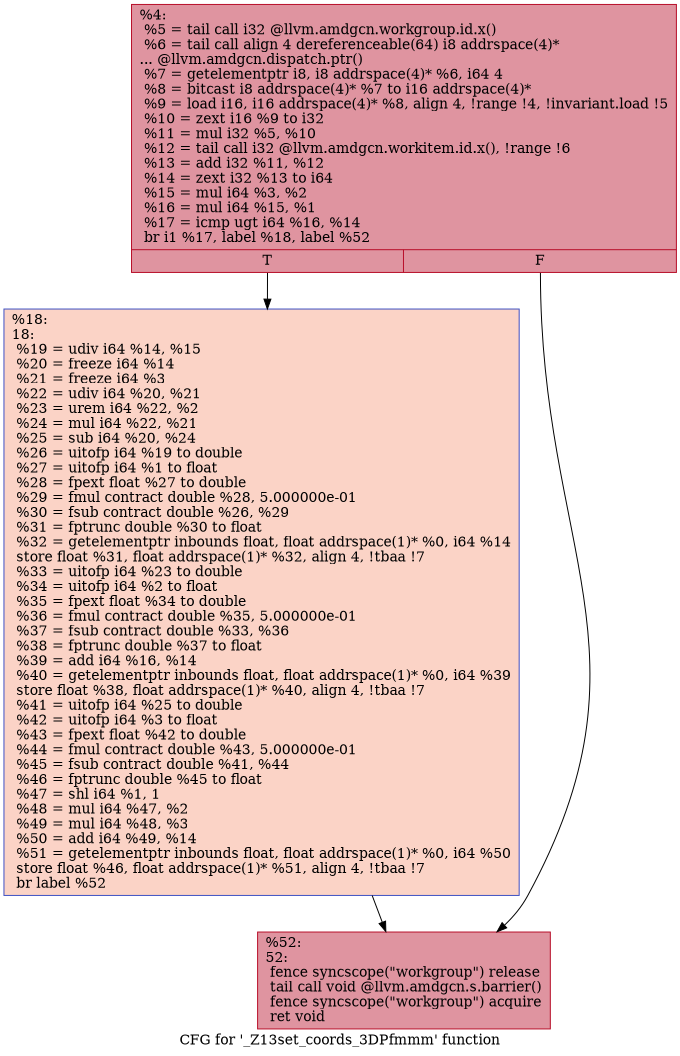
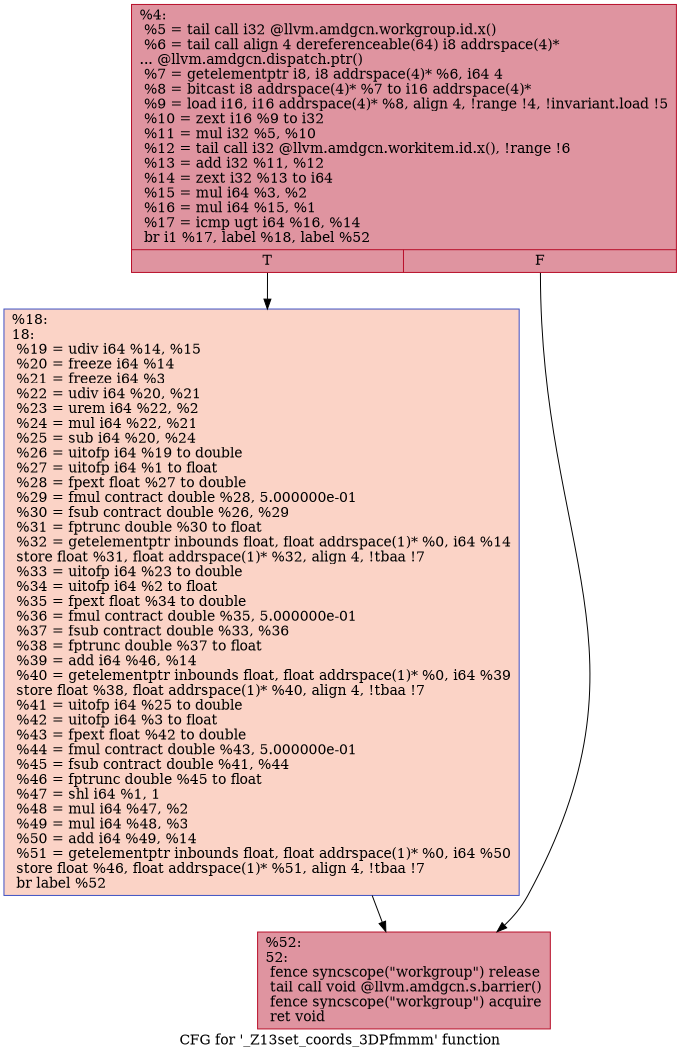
node "%18:": text "%39 = add i64 %16, %14" -> "%39 = add i64 %46, %14"
